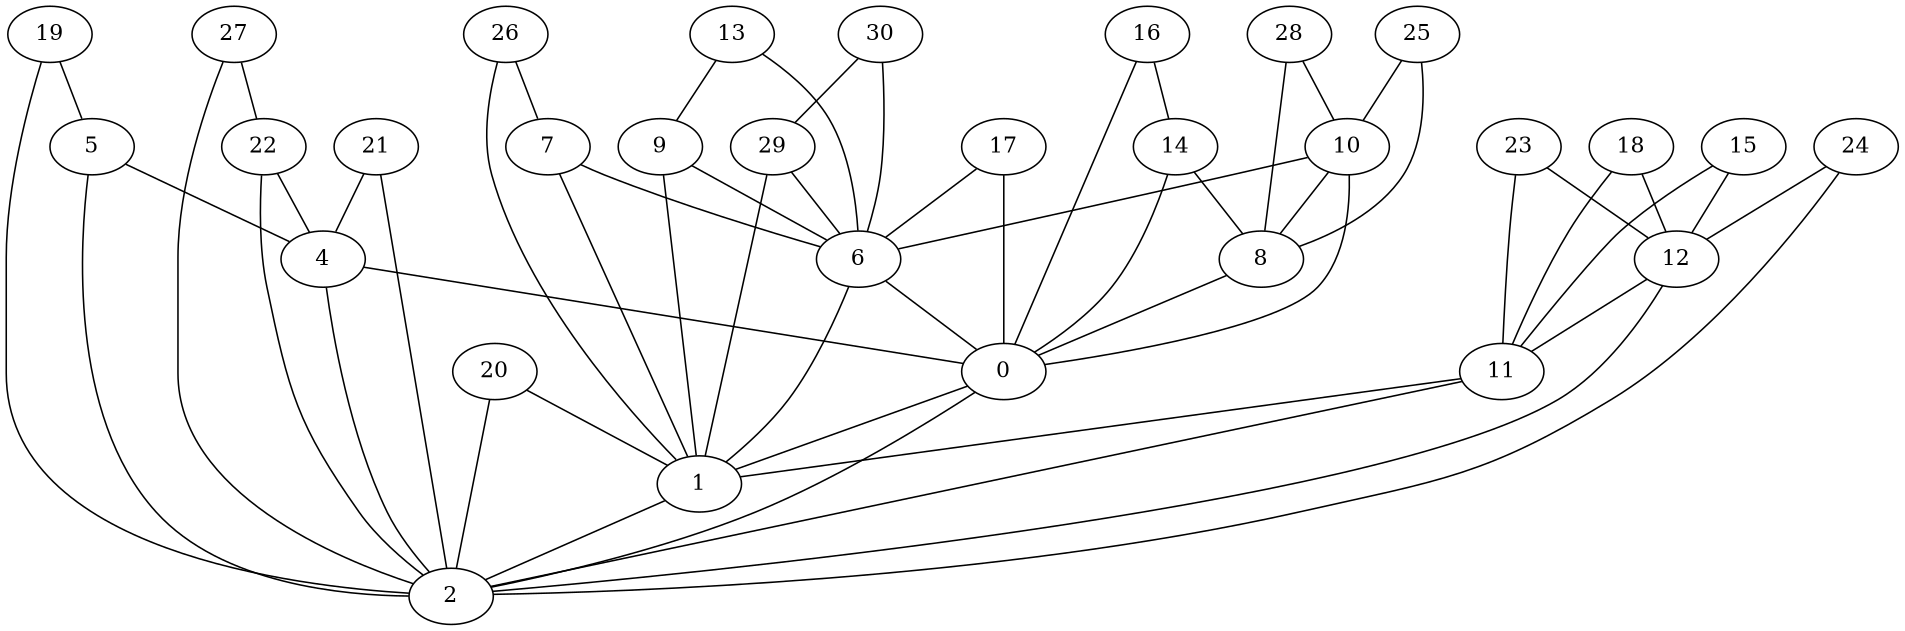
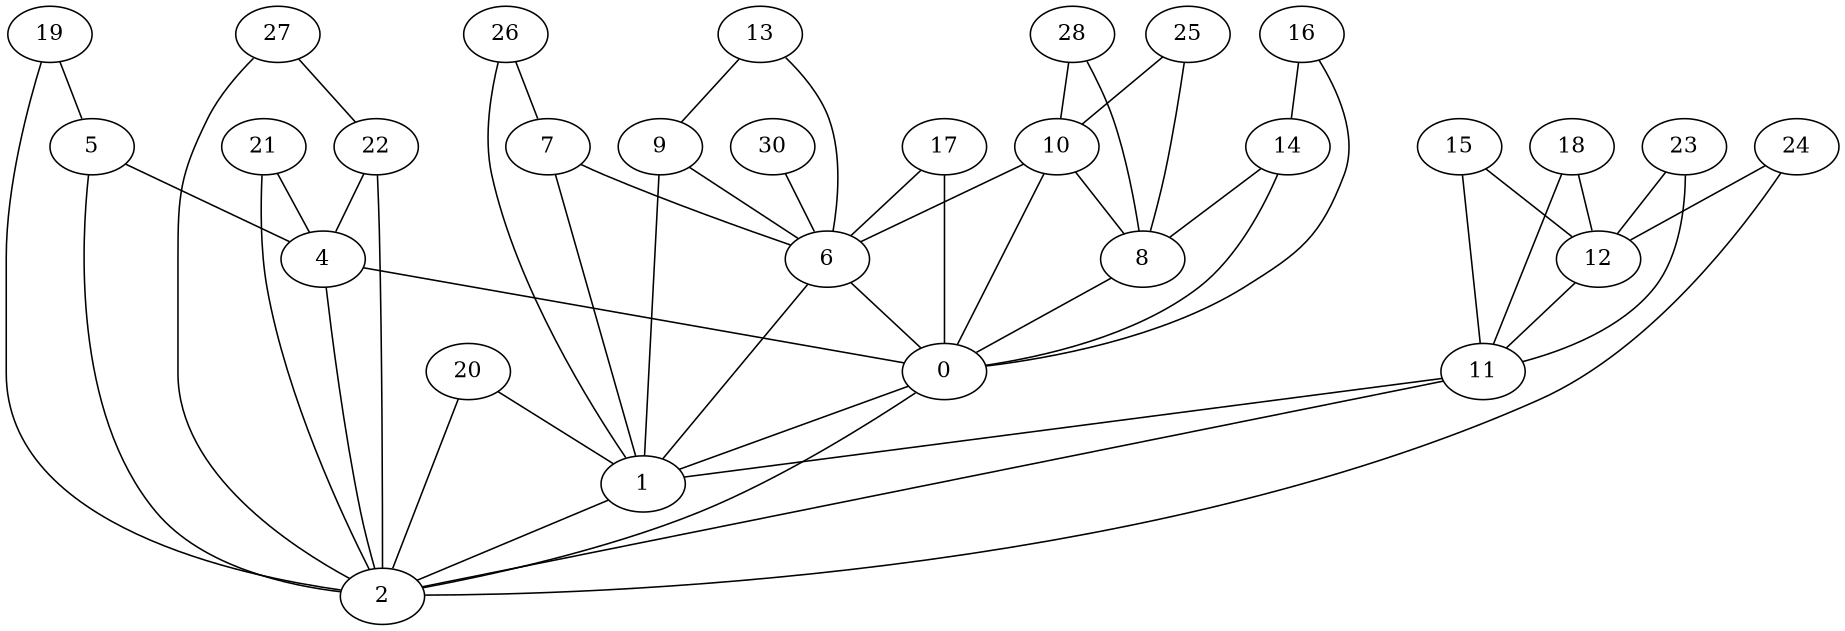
node "29": removed
edge "12" -- "2": removed
